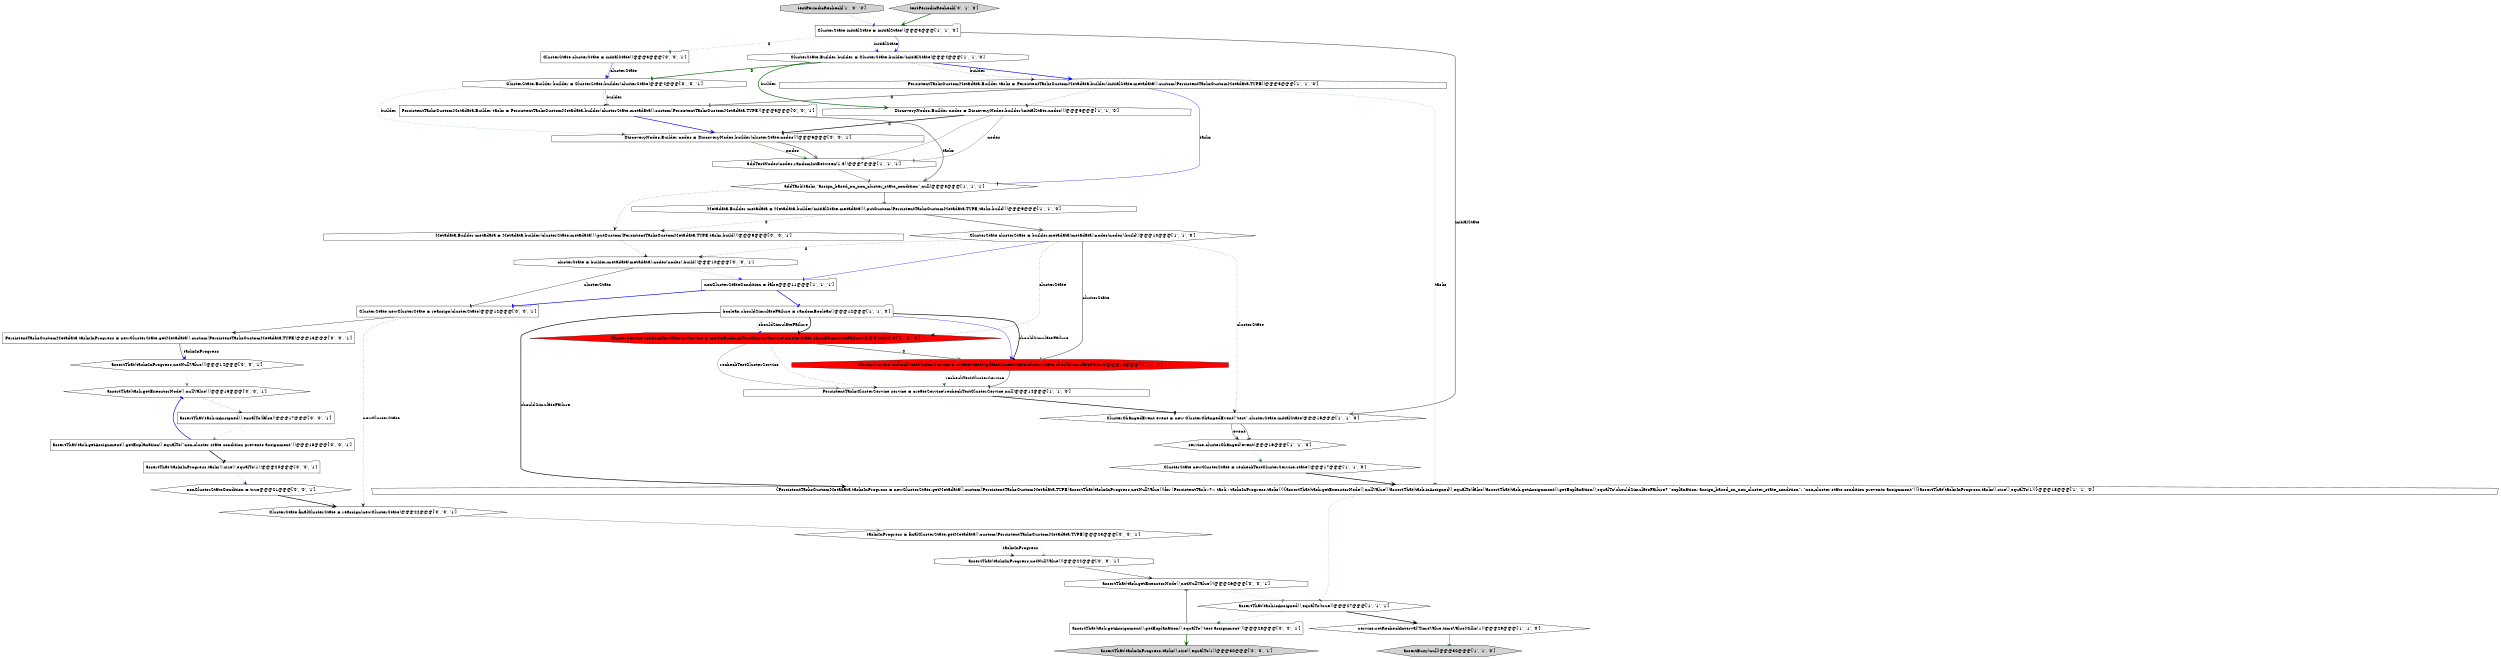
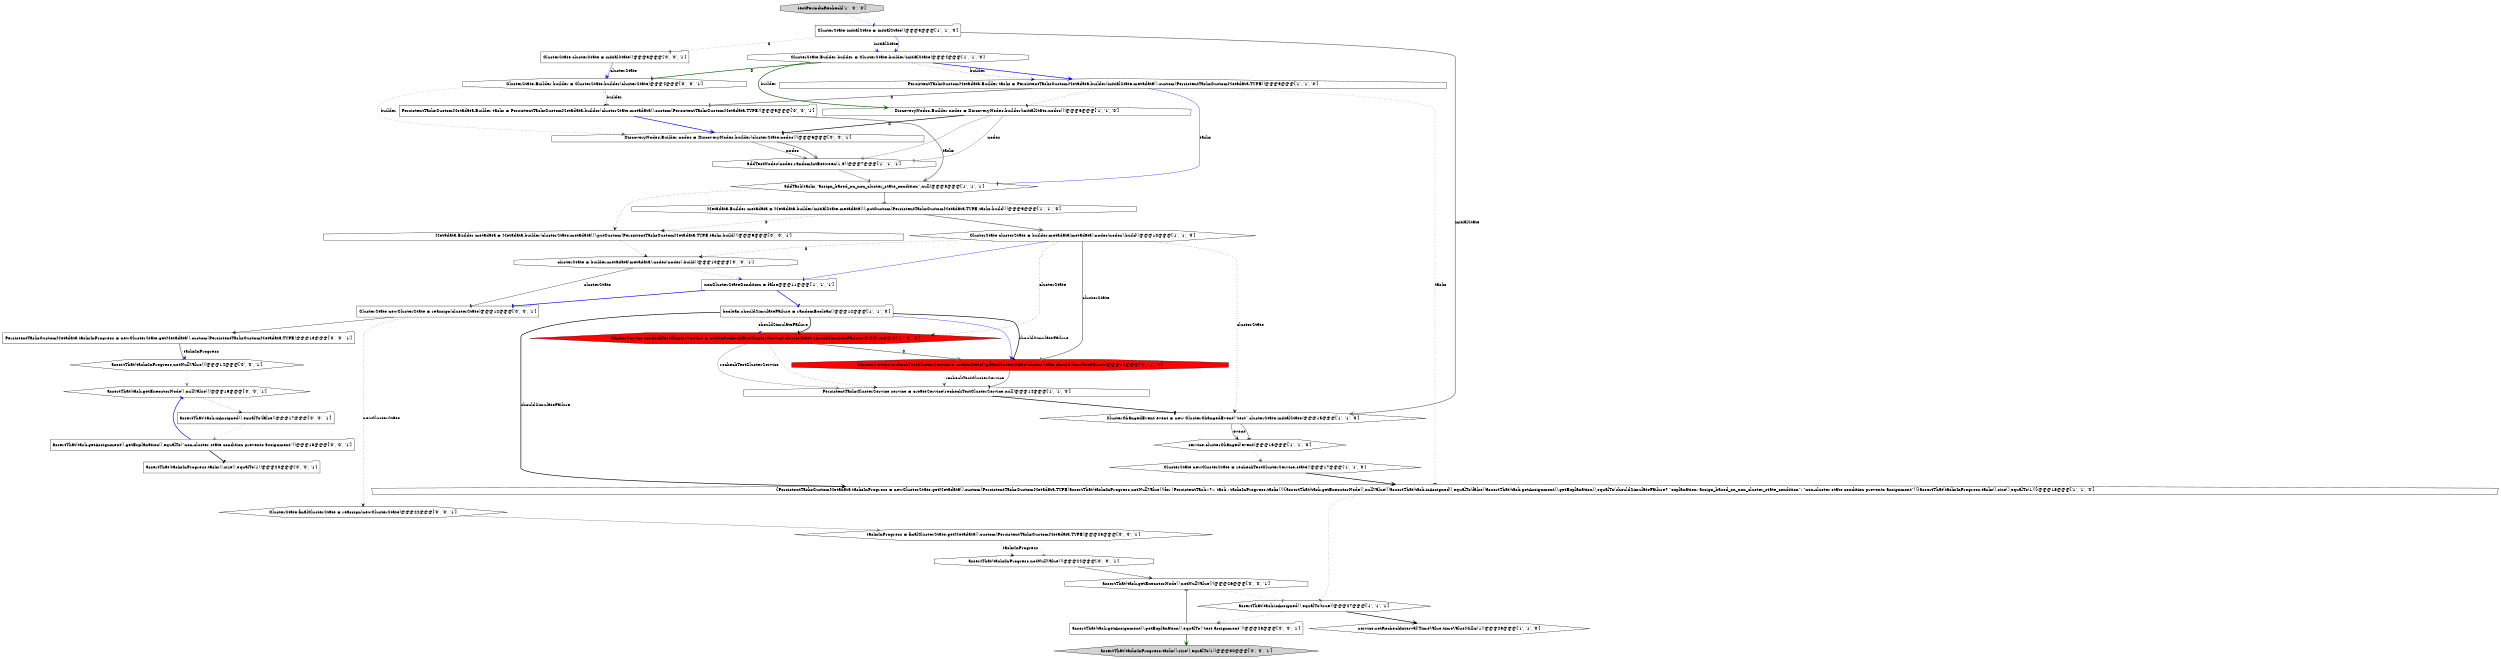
node "testPeriodicRecheck['0', '1', '0']": removed
node "nonClusterStateCondition = true@@@21@@@['0', '0', '1']": removed
node "assertBusy(null)@@@30@@@['1', '1', '0']": removed
